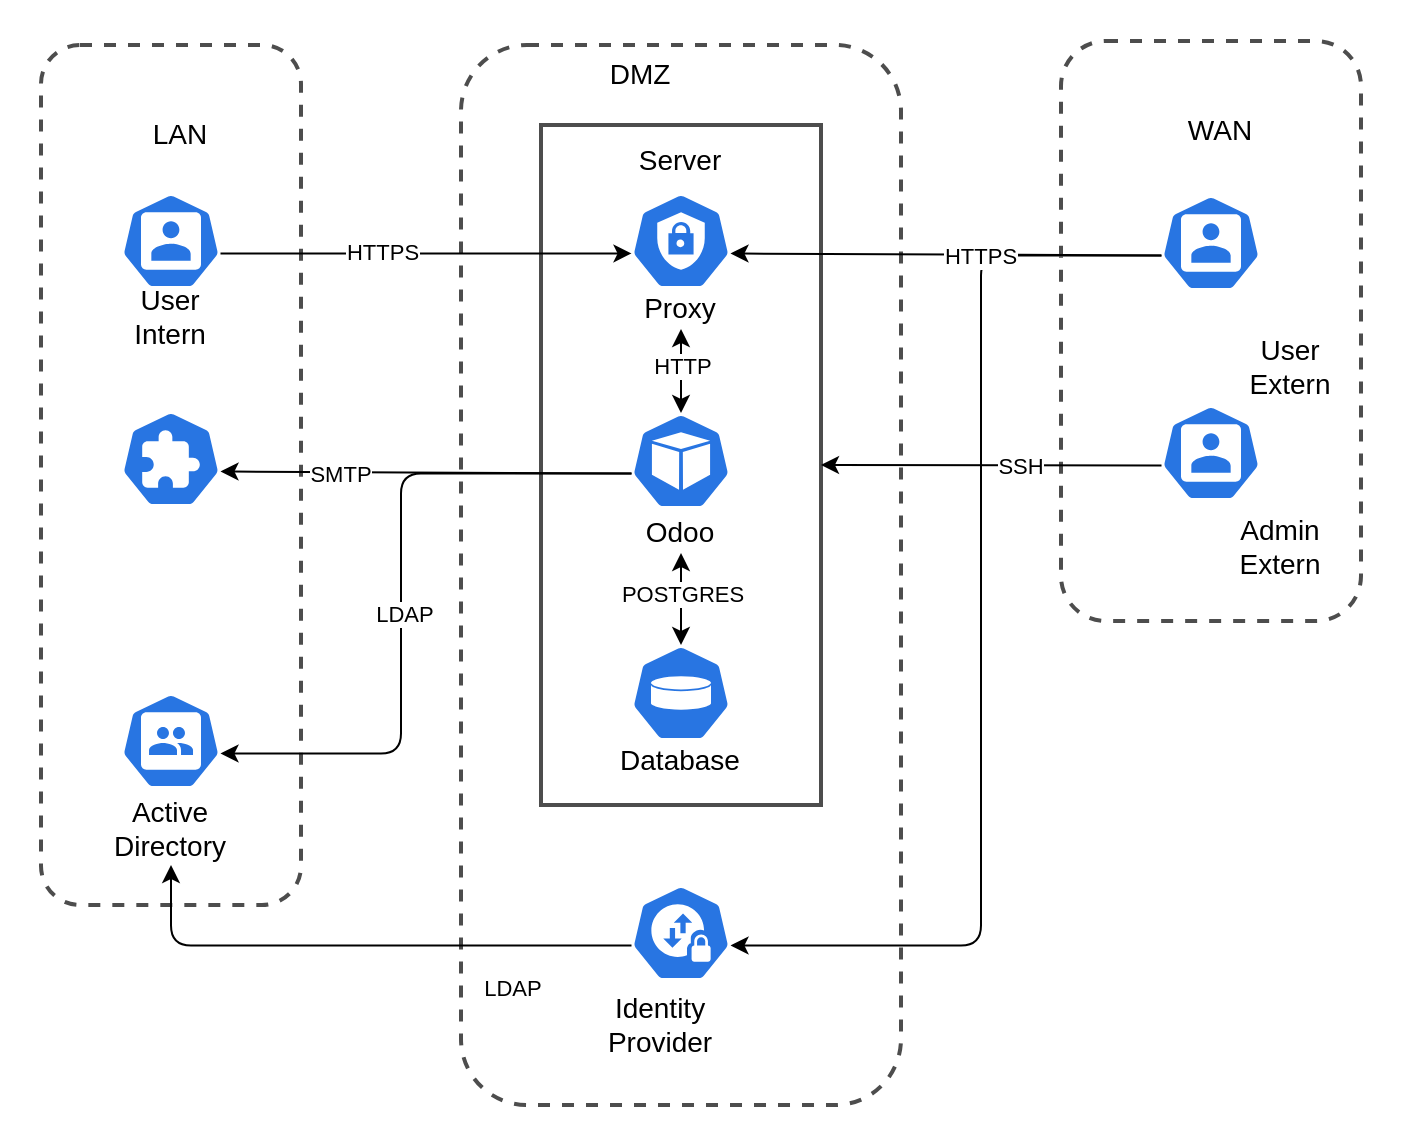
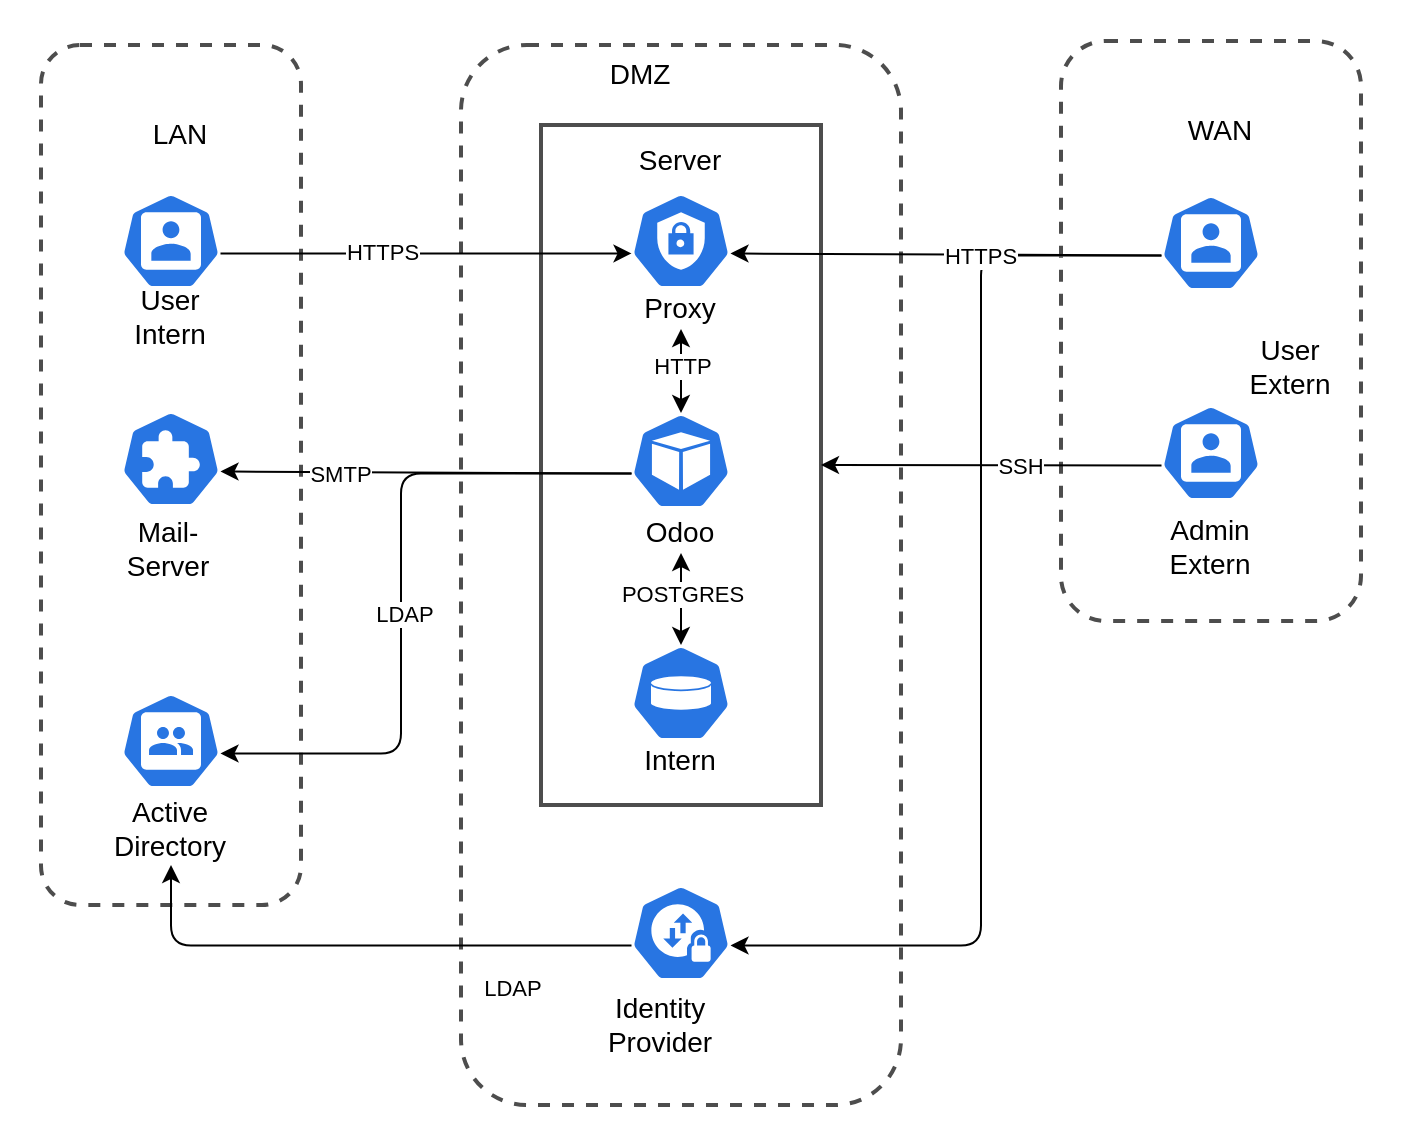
node "Admin Extern": moved (1281, 547) -> (1211, 547)
node "Mail-Server": added
node "Database": label "Database" -> "Intern"
